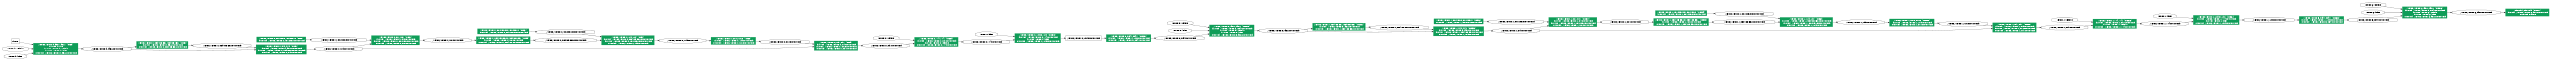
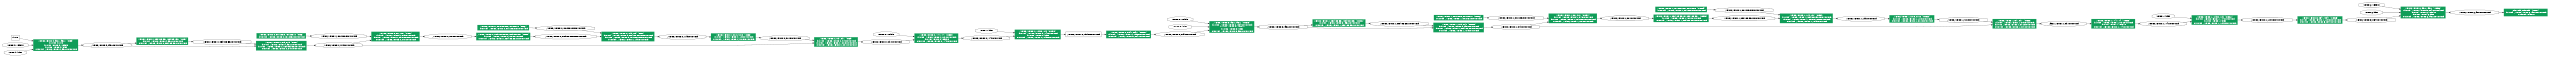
node "NeuCF.4.weight": removed
node "/NeuCF/NeuCF.4/Div_output_0": label "/NeuCF/NeuCF.4/Div_output_0" -> "/Gemm/NeuCF.4/Div_output_0"
